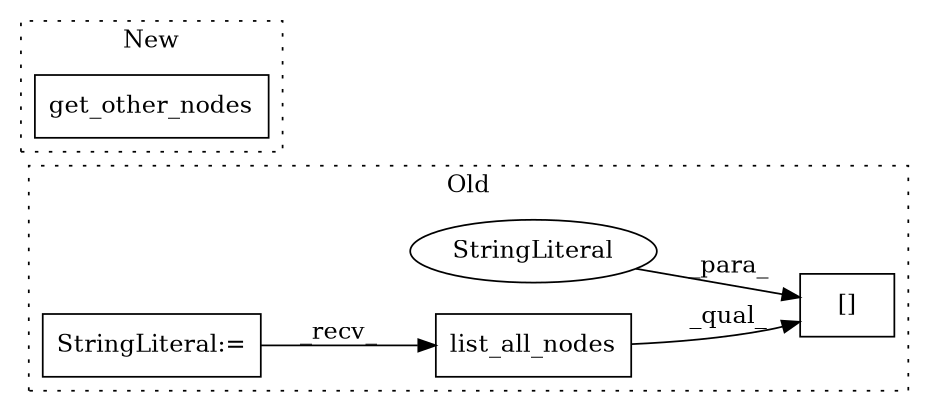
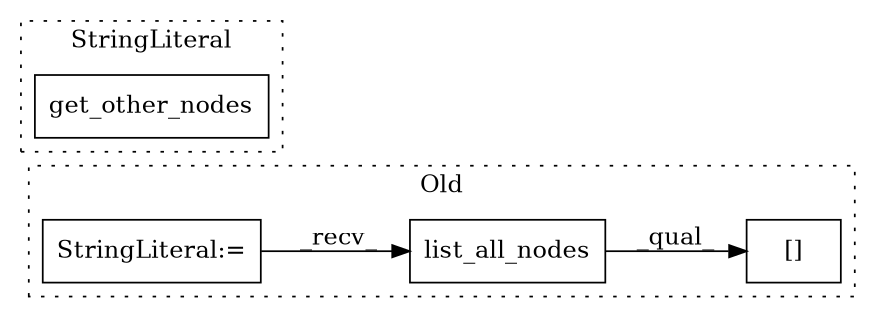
cluster "New": label "New" -> "StringLiteral"
node "StringLiteral": removed
